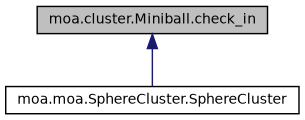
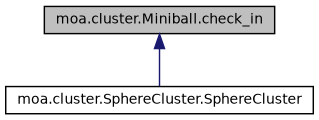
node "moa.moa.SphereCluster.SphereCluster": label "moa.moa.SphereCluster.SphereCluster" -> "moa.cluster.SphereCluster.SphereCluster"
